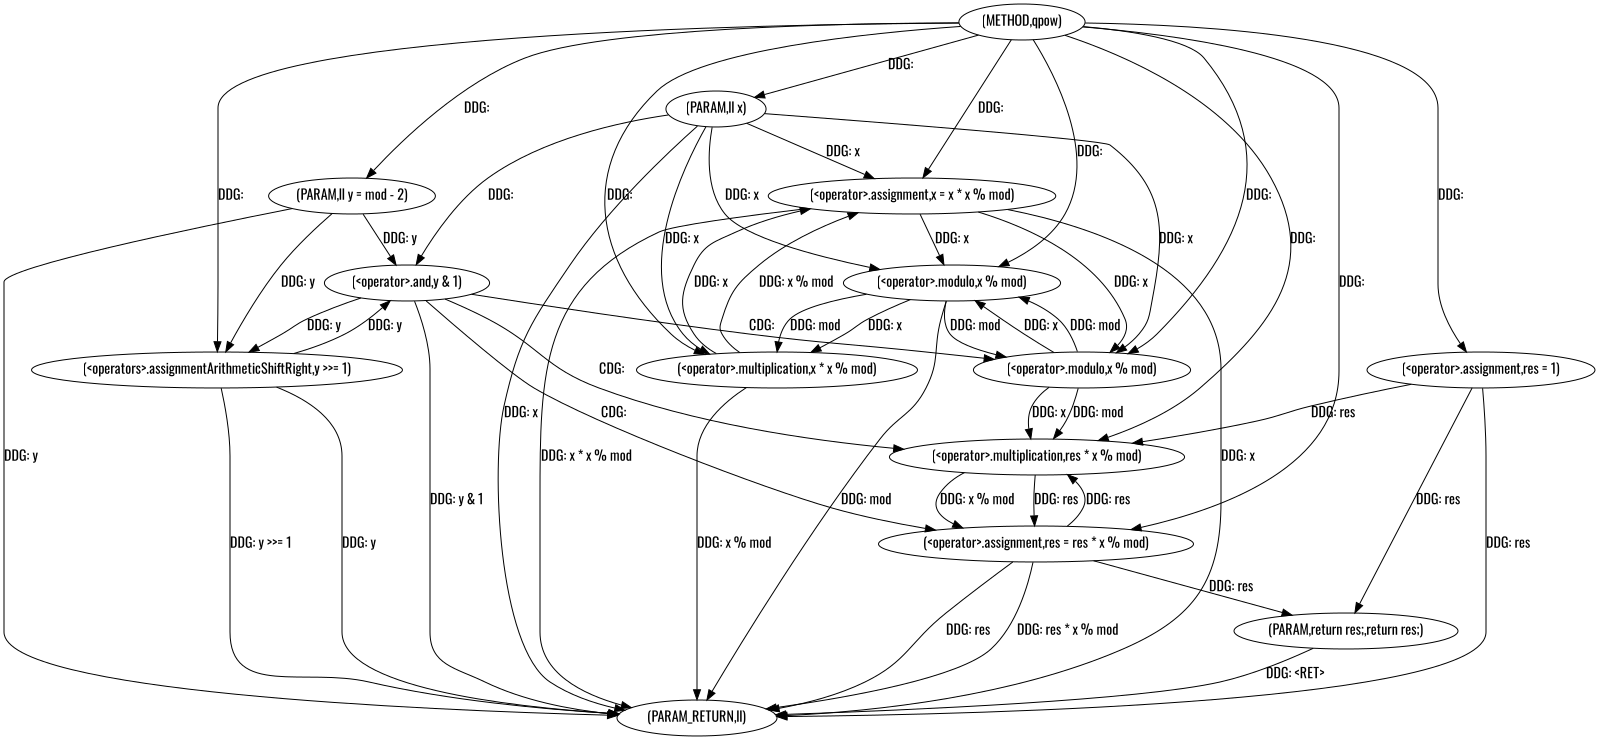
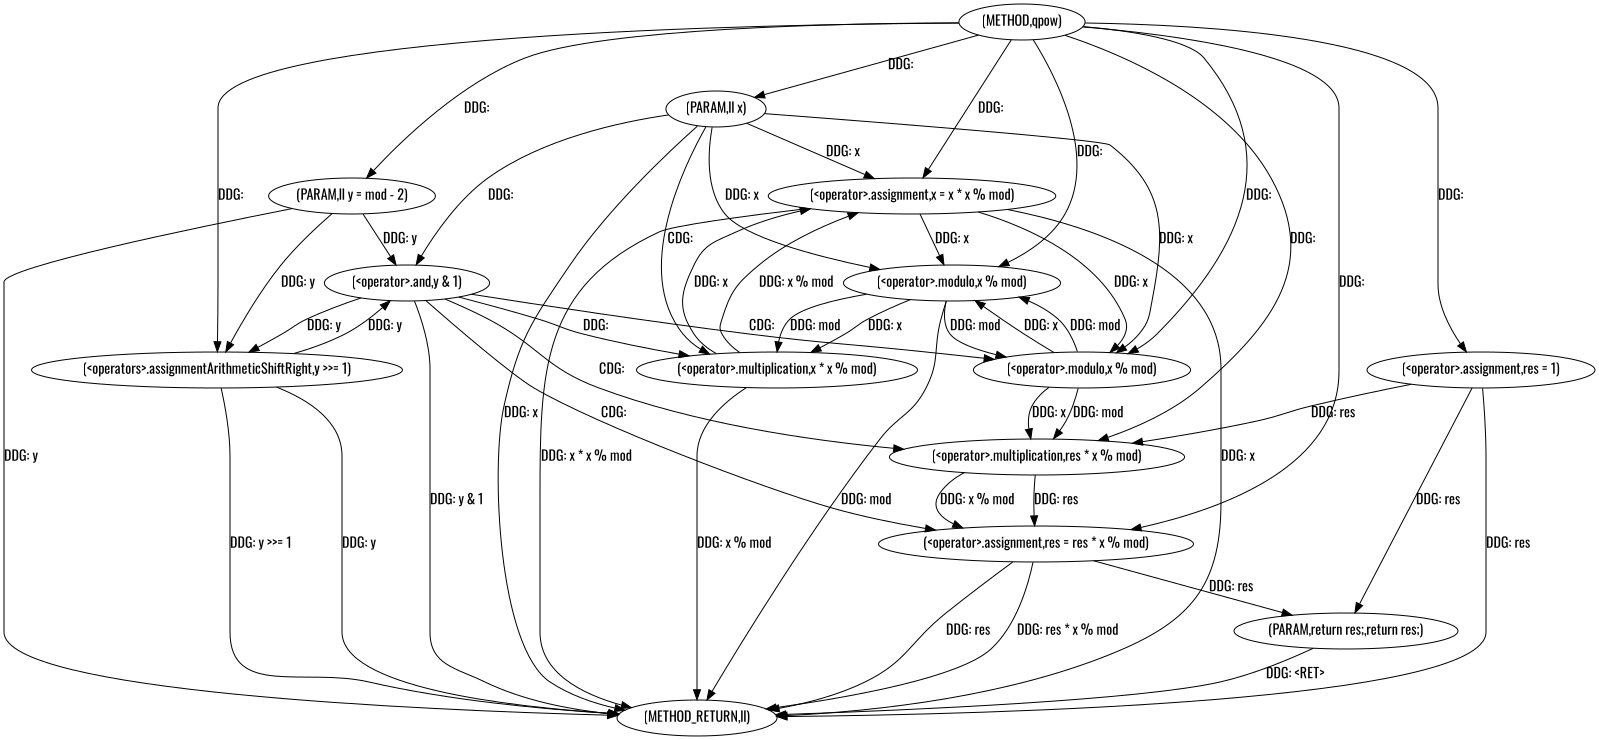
edge "(METHOD,qpow)" -> "(<operator>.multiplication,x * x % mod)": now "(<operator>.and,y & 1)" -> "(<operator>.multiplication,x * x % mod)"
edge "(PARAM,ll x)" -> "(<operator>.multiplication,x * x % mod)": label "DDG: x" -> "CDG: "
edge "(<operator>.assignment,res = res * x % mod)" -> "(<operator>.multiplication,res * x % mod)": removed, label "DDG: res"
node "(PARAM_RETURN,ll)": label "(PARAM_RETURN,ll)" -> "(METHOD_RETURN,ll)"
